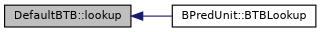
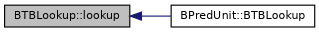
node "DefaultBTB::lookup": label "DefaultBTB::lookup" -> "BTBLookup::lookup"
